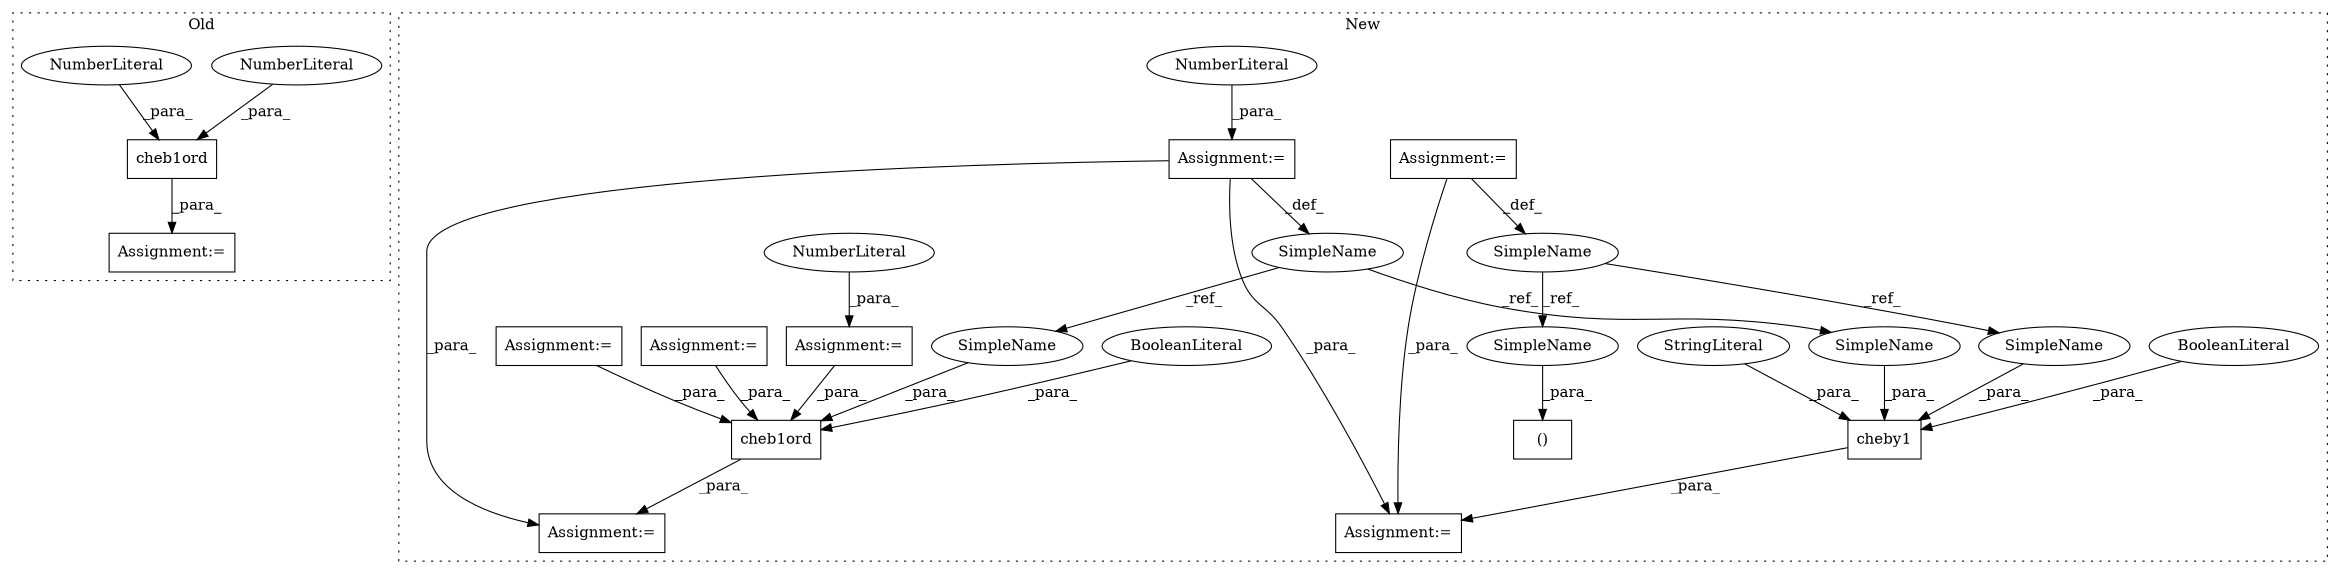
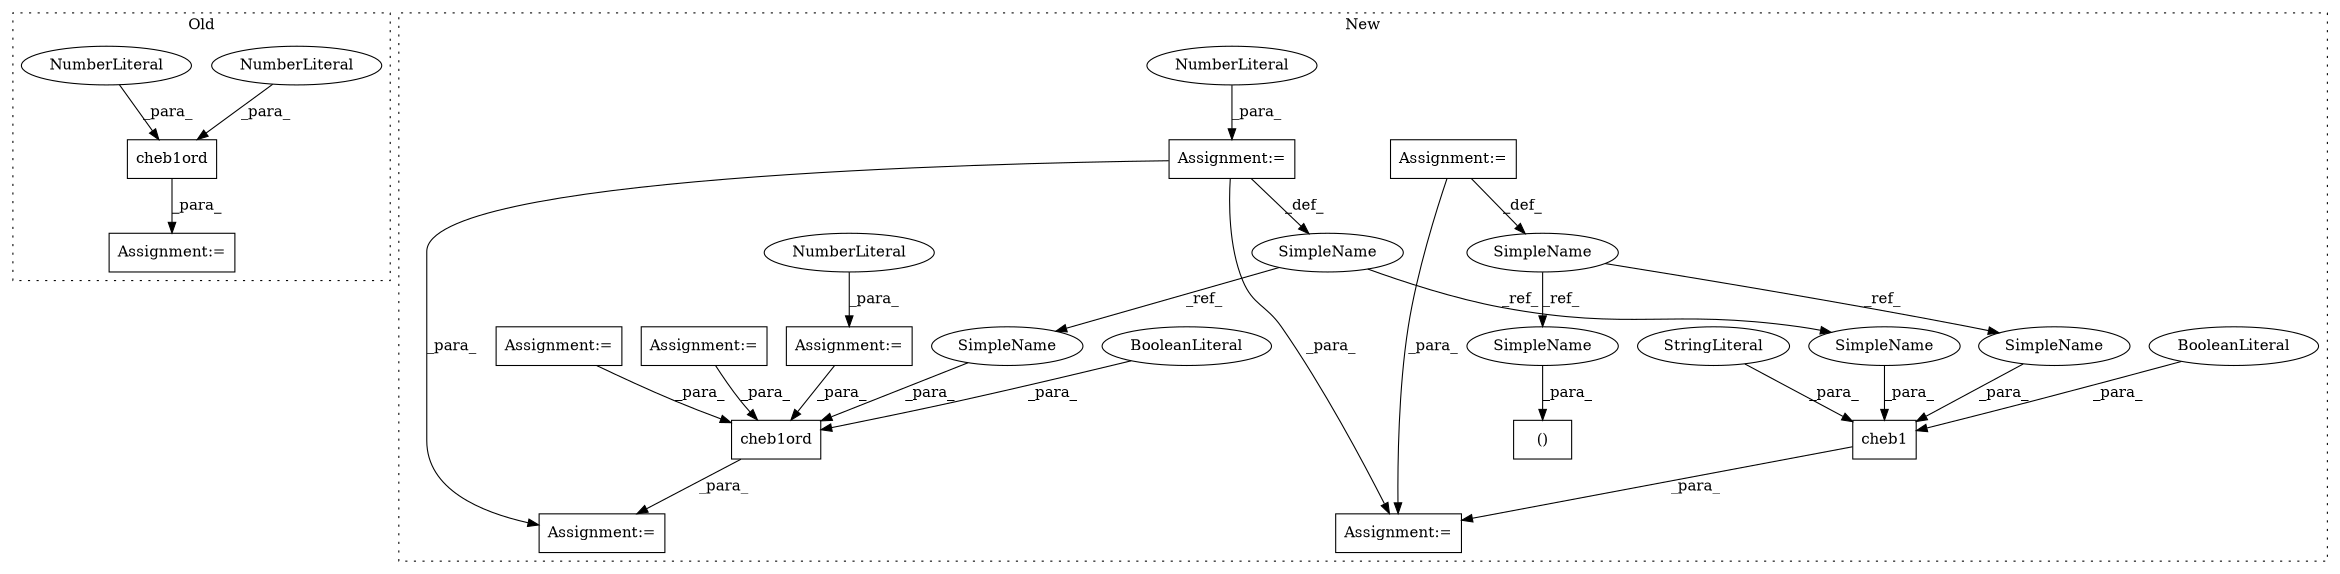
node "cheby1": label "cheby1" -> "cheb1"
